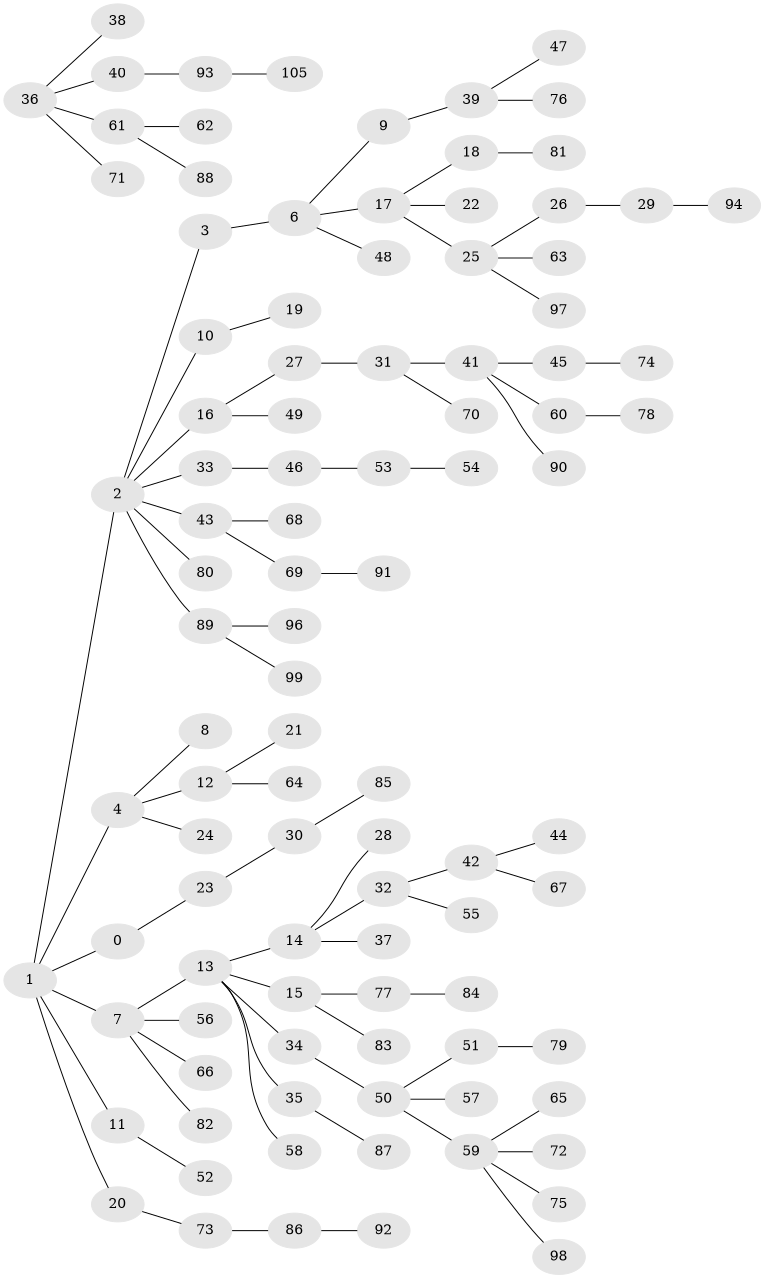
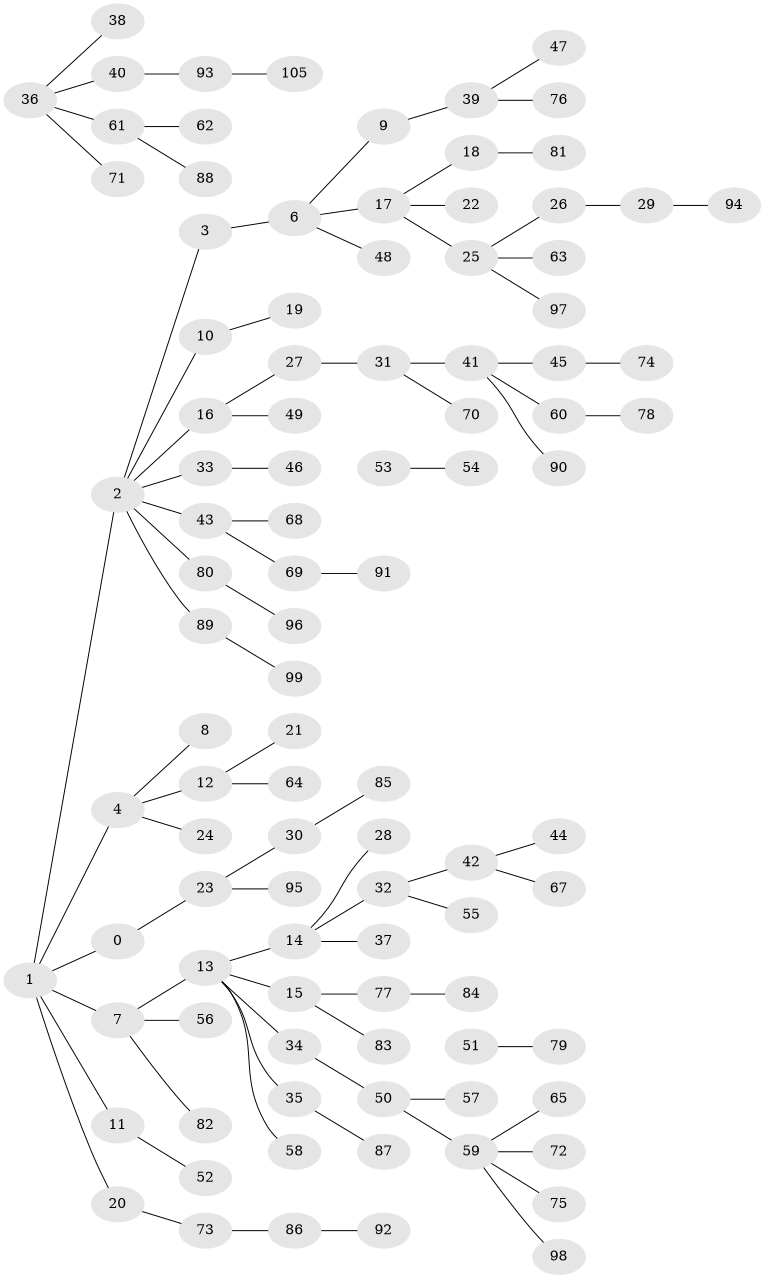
edge "46" -- "53": removed
edge "89" -- "96": now "80" -- "96"
node "95": added
node "66": removed
edge "51" -- "50": removed
